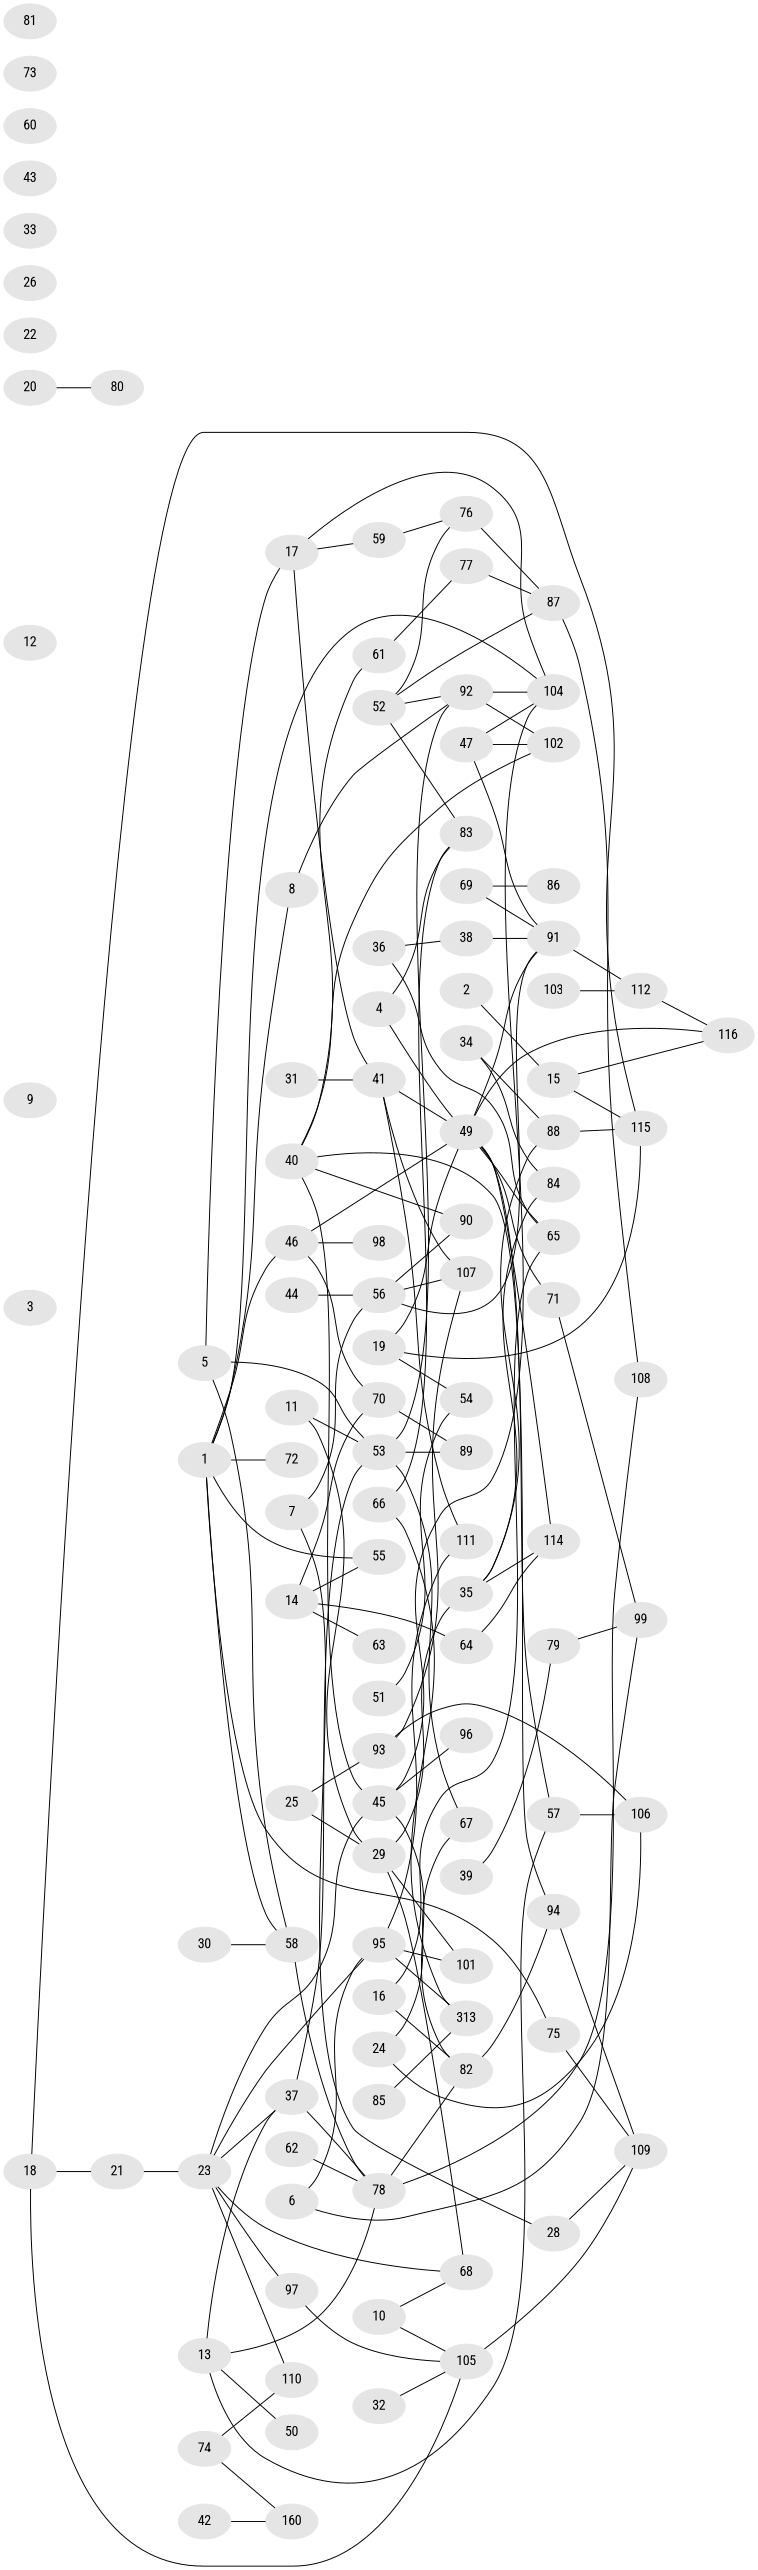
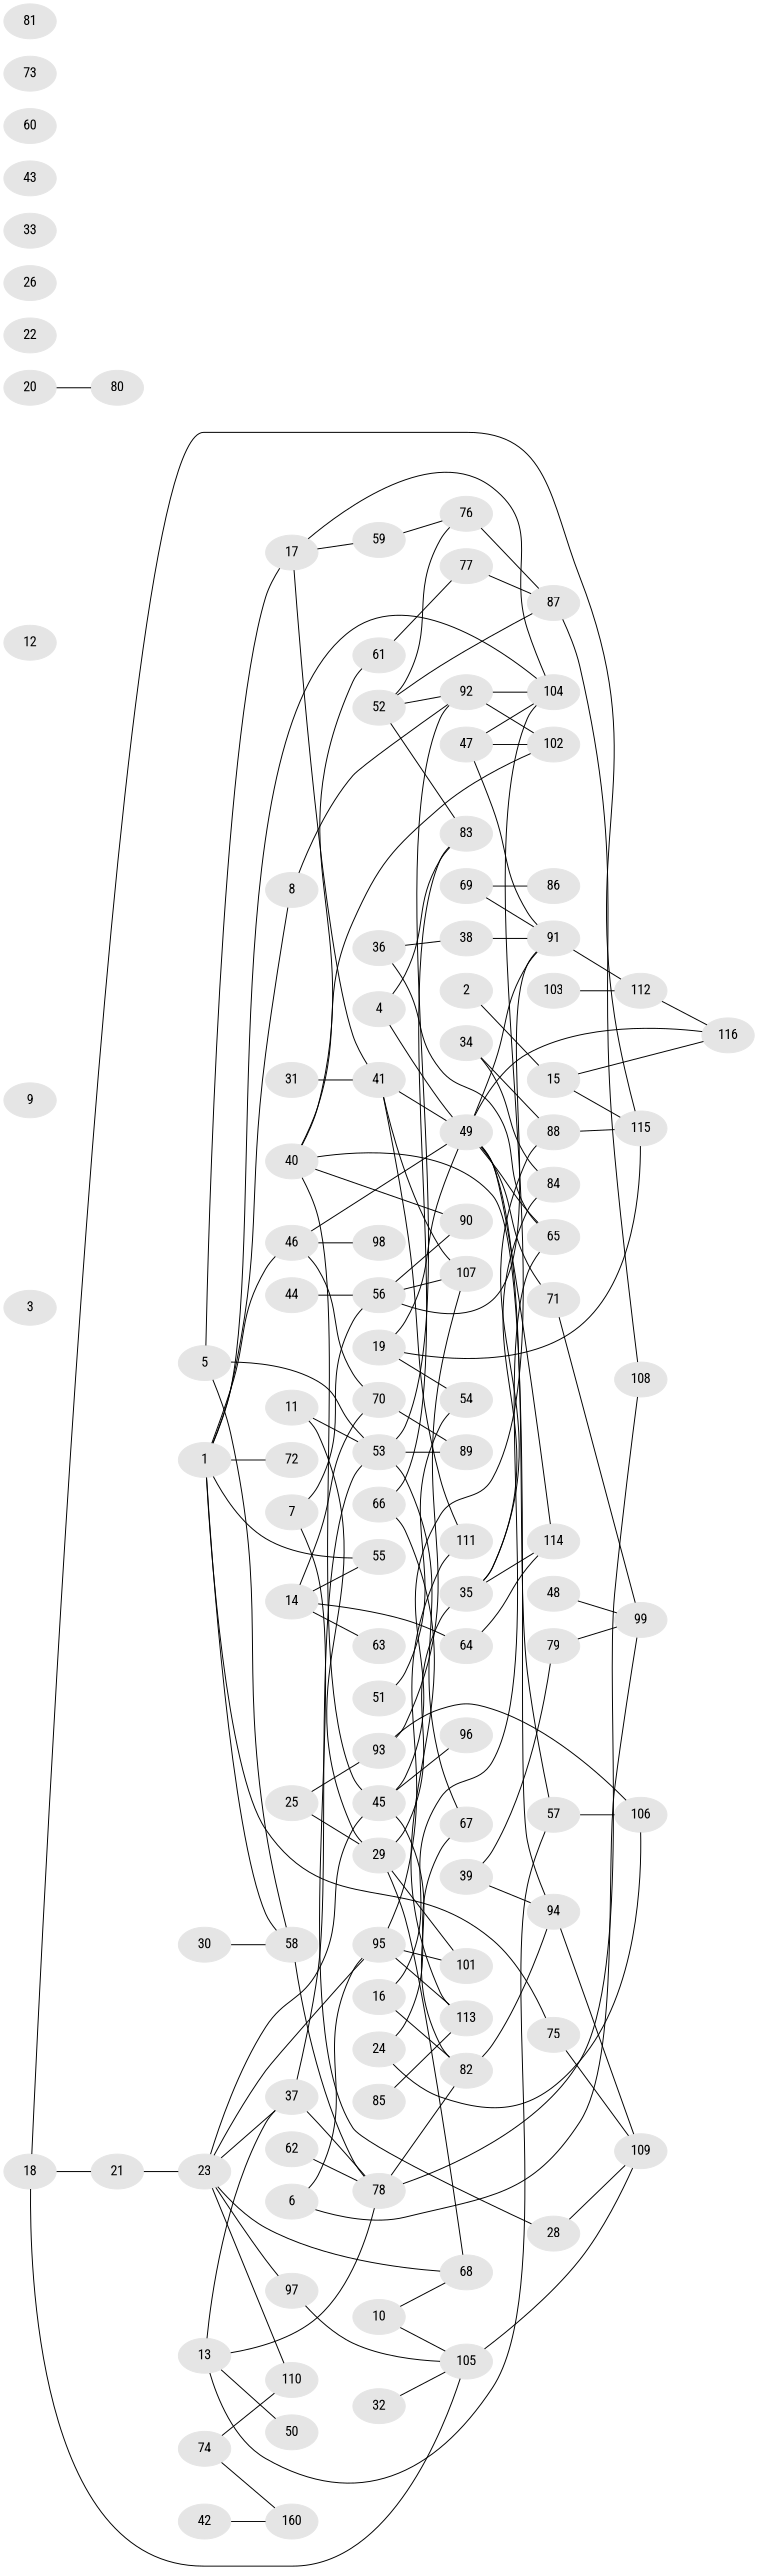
node "48": added
edge "39" -- "94": added
node "313": label "313" -> "113"
